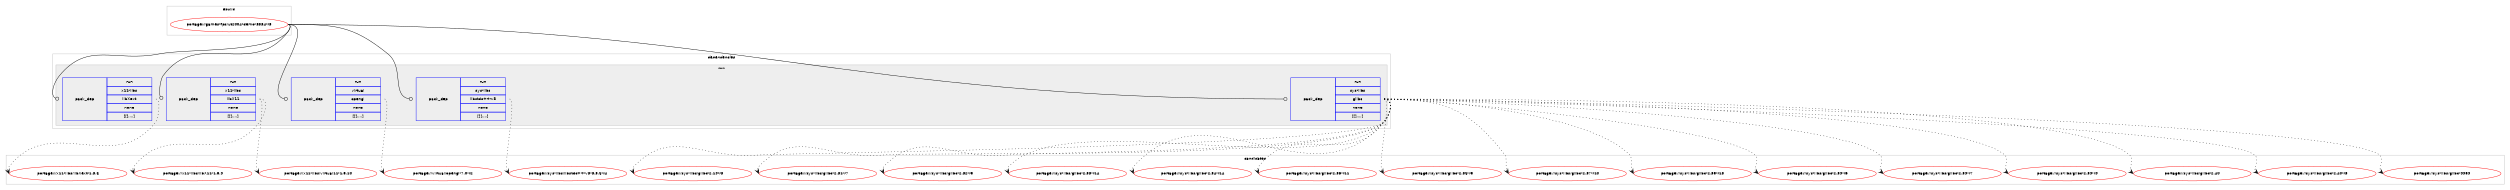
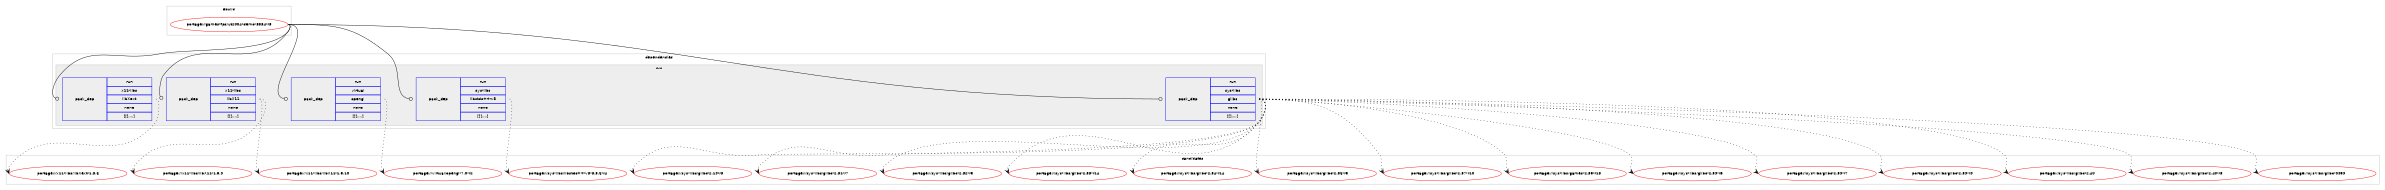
node "portage://x11-libs/virtual11-1.8.10": label "portage://x11-libs/virtual11-1.8.10" -> "portage://x11-libs/libX11-1.8.10"
node "portage://sys-libs/glibc-2.35-r11": removed
node "portage://sys-libs/glibc-2.38-r13": label "portage://sys-libs/glibc-2.38-r13" -> "portage://sys-libs/games-2.38-r13"
